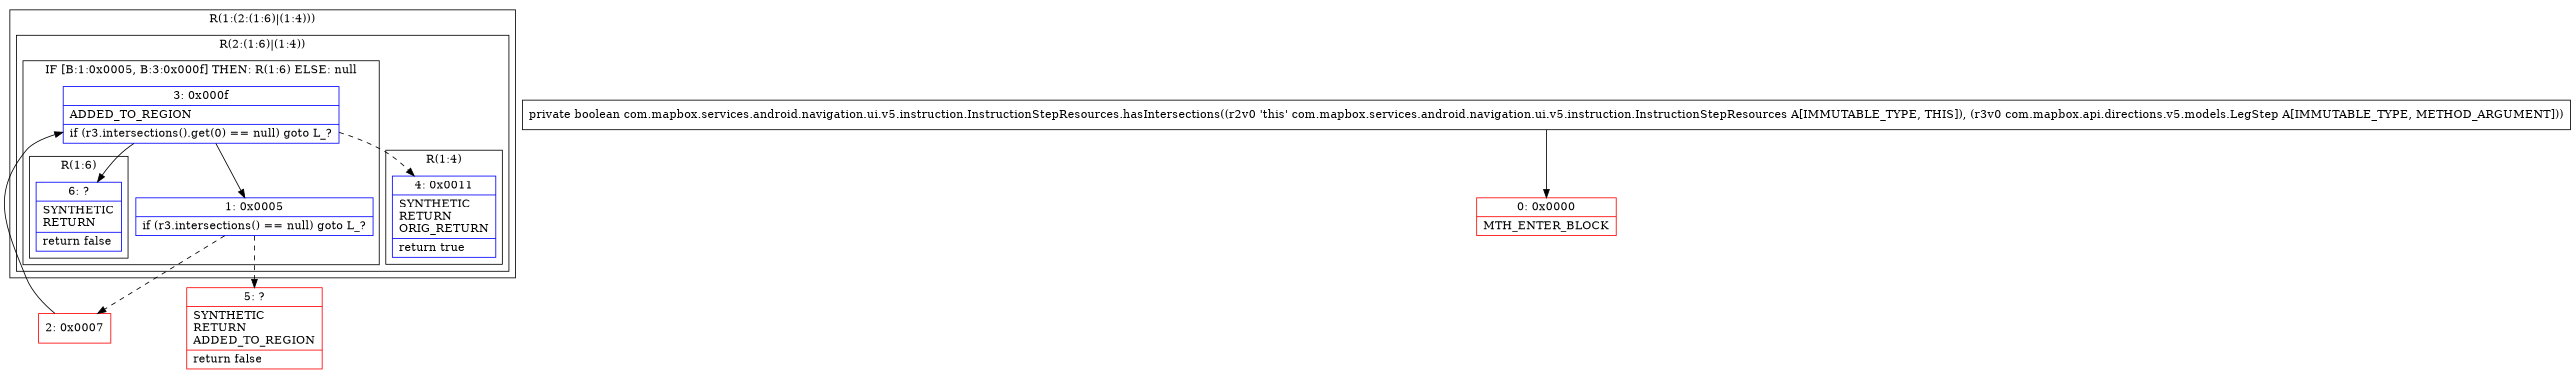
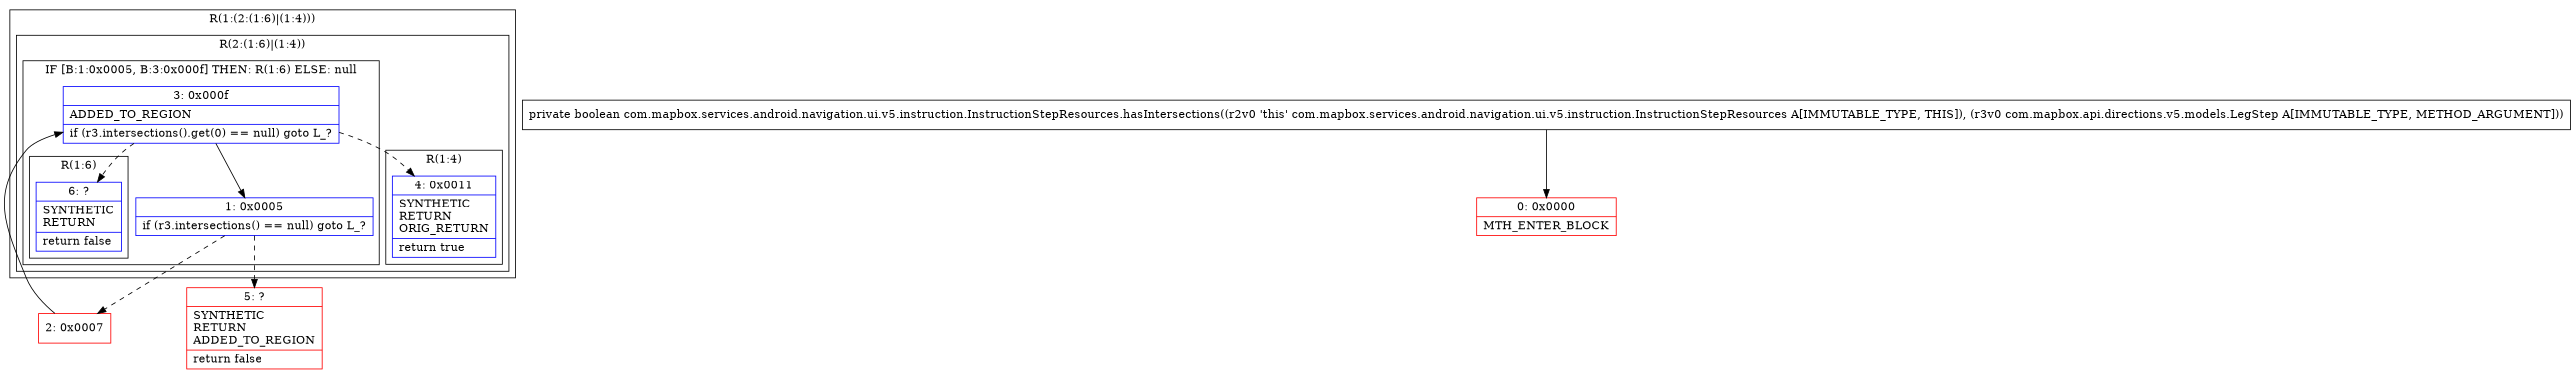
edge "3: 0x000f" -> "6: ?": style solid -> dashed
